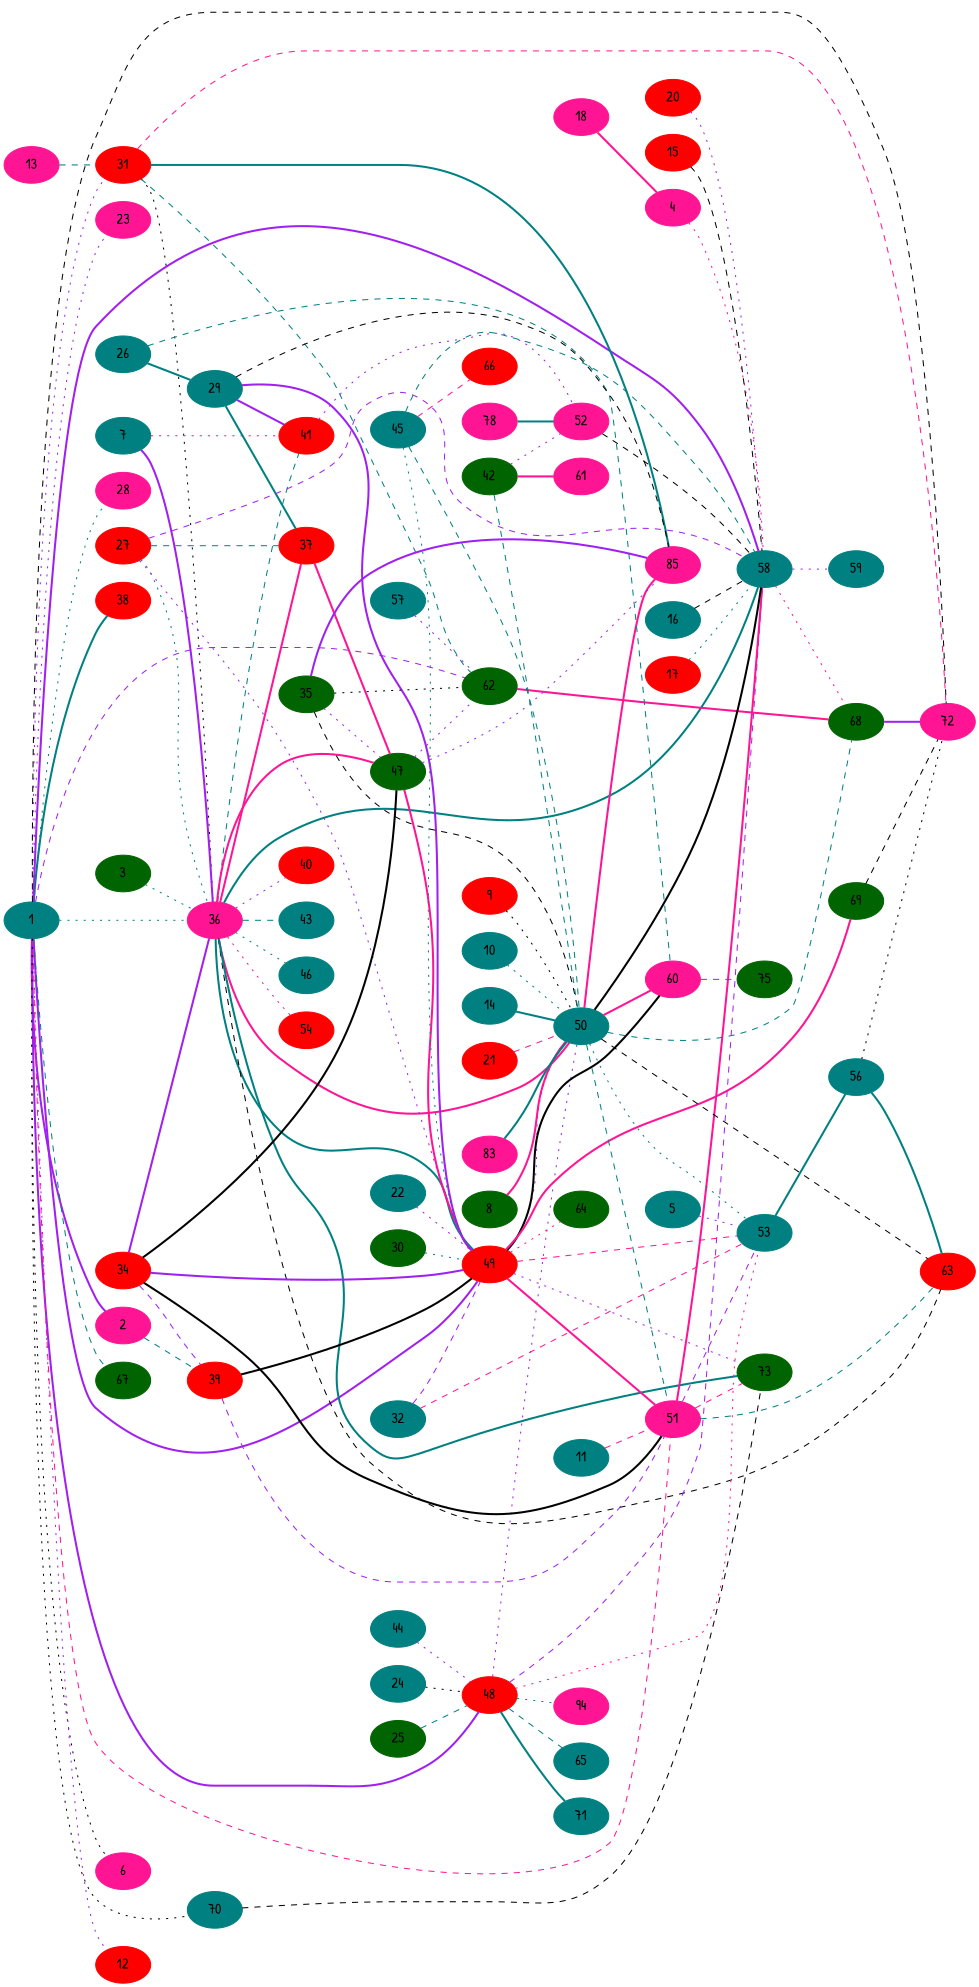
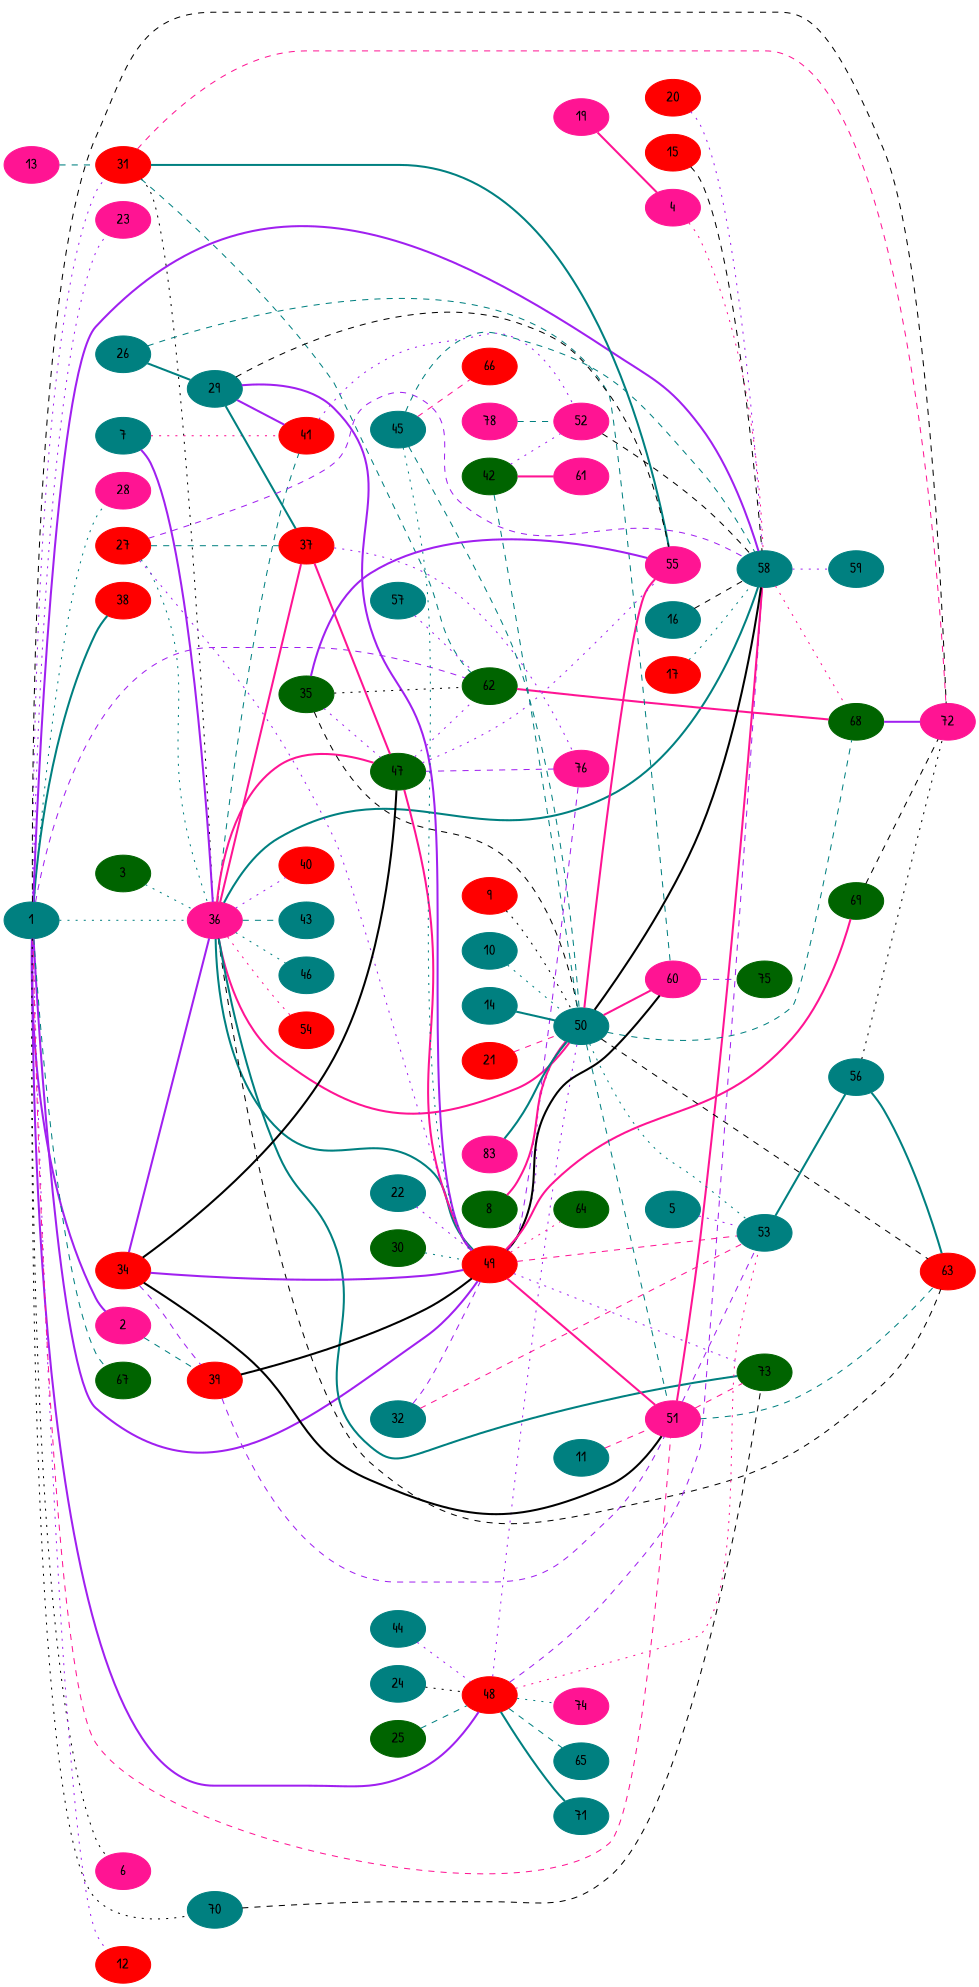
node "18": label "18" -> "19"
edge "78" -- "52": style bold -> dashed
node "85": label "85" -> "55"
node "76": added
node "94": label "94" -> "74"
